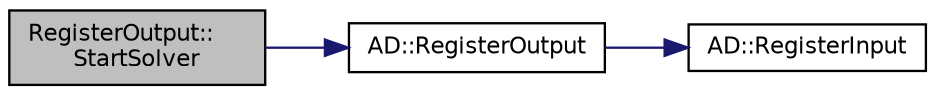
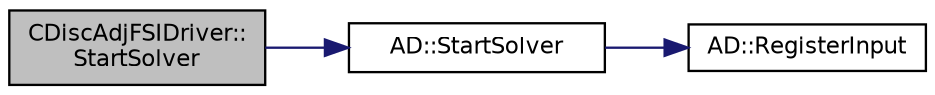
node "RegisterOutput:: StartSolver": label "RegisterOutput:: StartSolver" -> "CDiscAdjFSIDriver:: StartSolver"
node "AD::RegisterOutput": label "AD::RegisterOutput" -> "AD::StartSolver"
